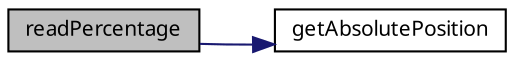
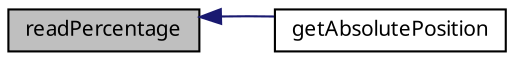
edge "readPercentage" -> "getAbsolutePosition": reversed
